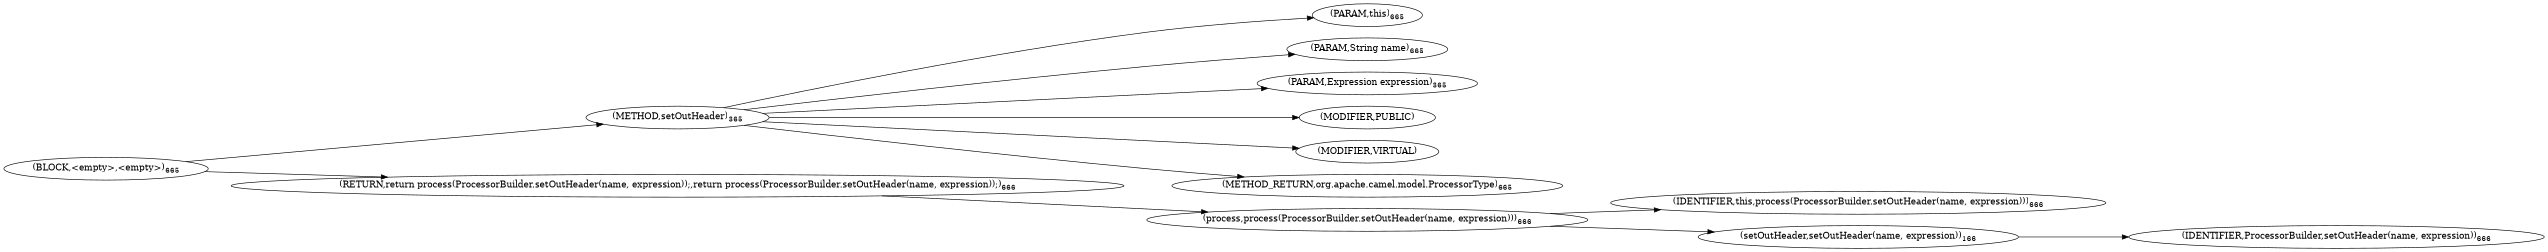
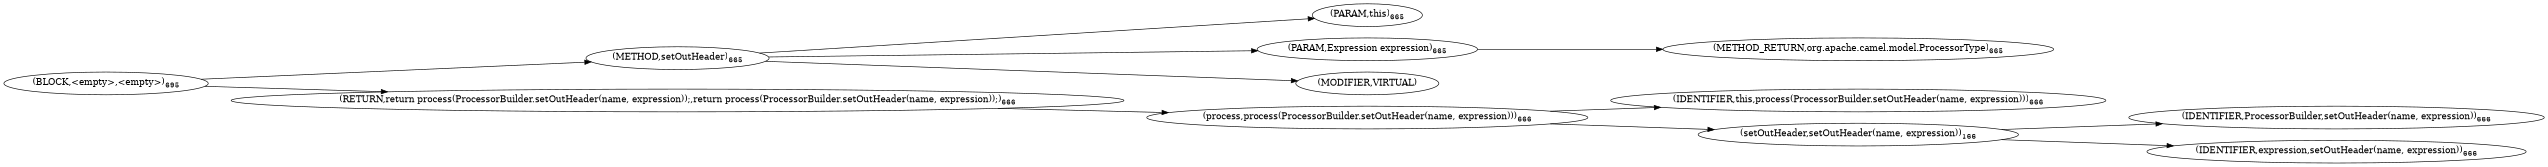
node "(PARAM,String name)": removed
node "(PARAM,Expression expression)": text "365" -> "665"
node "(METHOD,setOutHeader)": text "365" -> "665"
node "(MODIFIER,PUBLIC)": removed
node "(IDENTIFIER,expression,setOutHeader(name, expression))": added
edge "(METHOD,setOutHeader)" -> "(METHOD_RETURN,org.apache.camel.model.ProcessorType)": now "(PARAM,Expression expression)" -> "(METHOD_RETURN,org.apache.camel.model.ProcessorType)"
node "(BLOCK,<empty>,<empty>)": text "665" -> "695"
